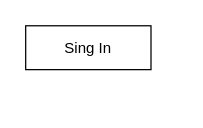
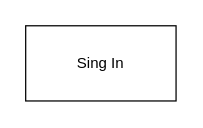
node "Sing In": size 125x44 -> 150x75
